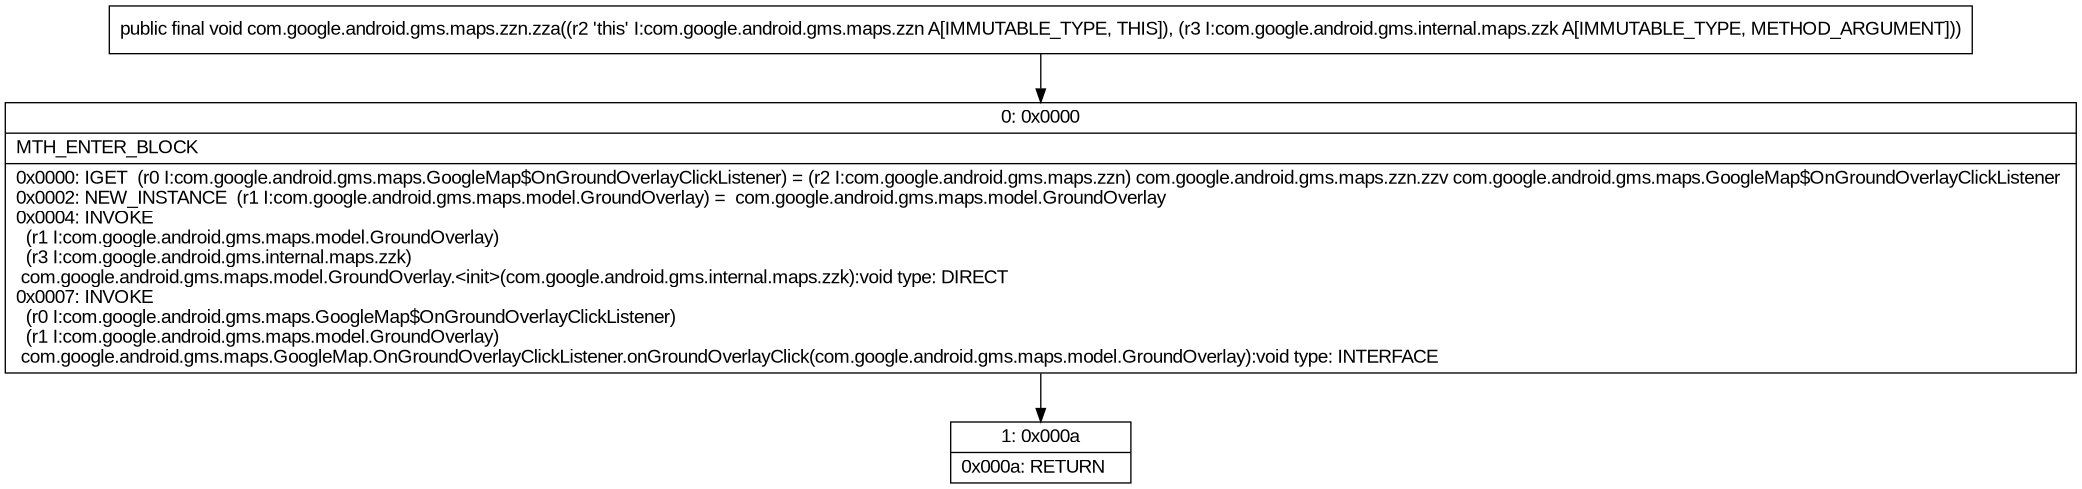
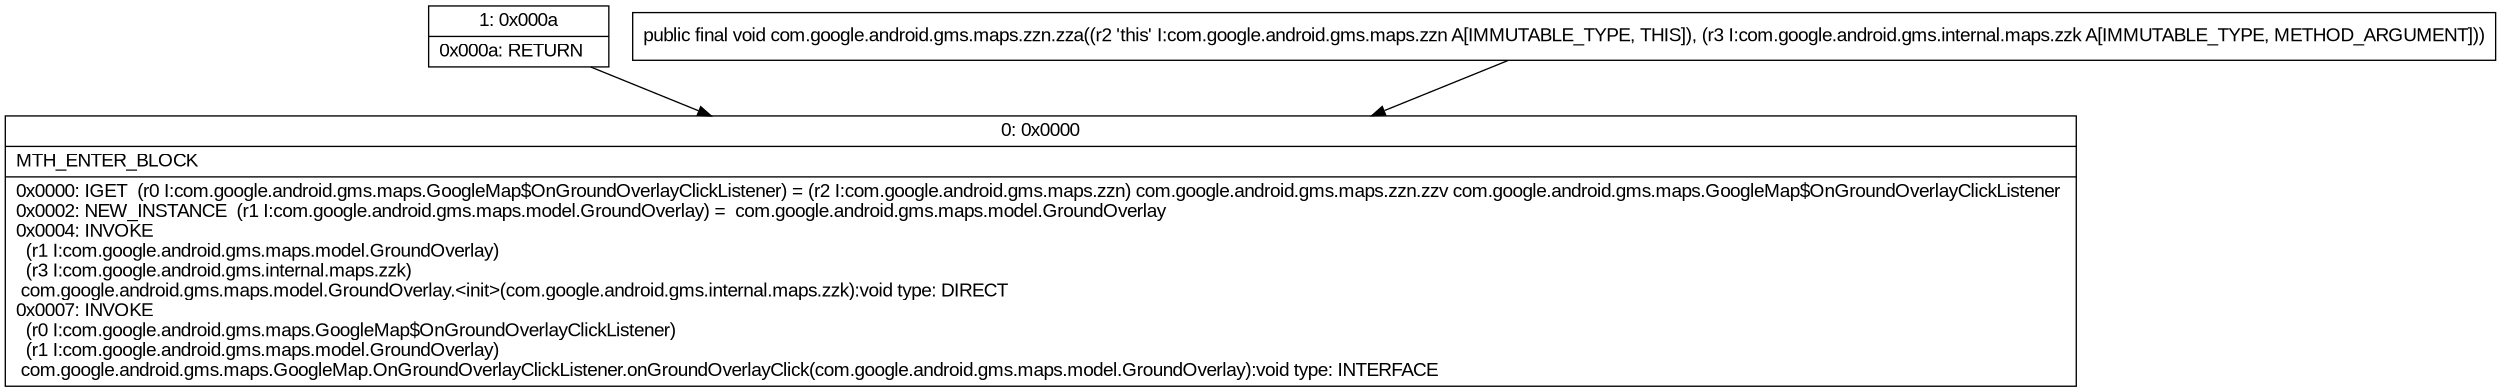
edge "0: 0x0000" -> "1: 0x000a": reversed
